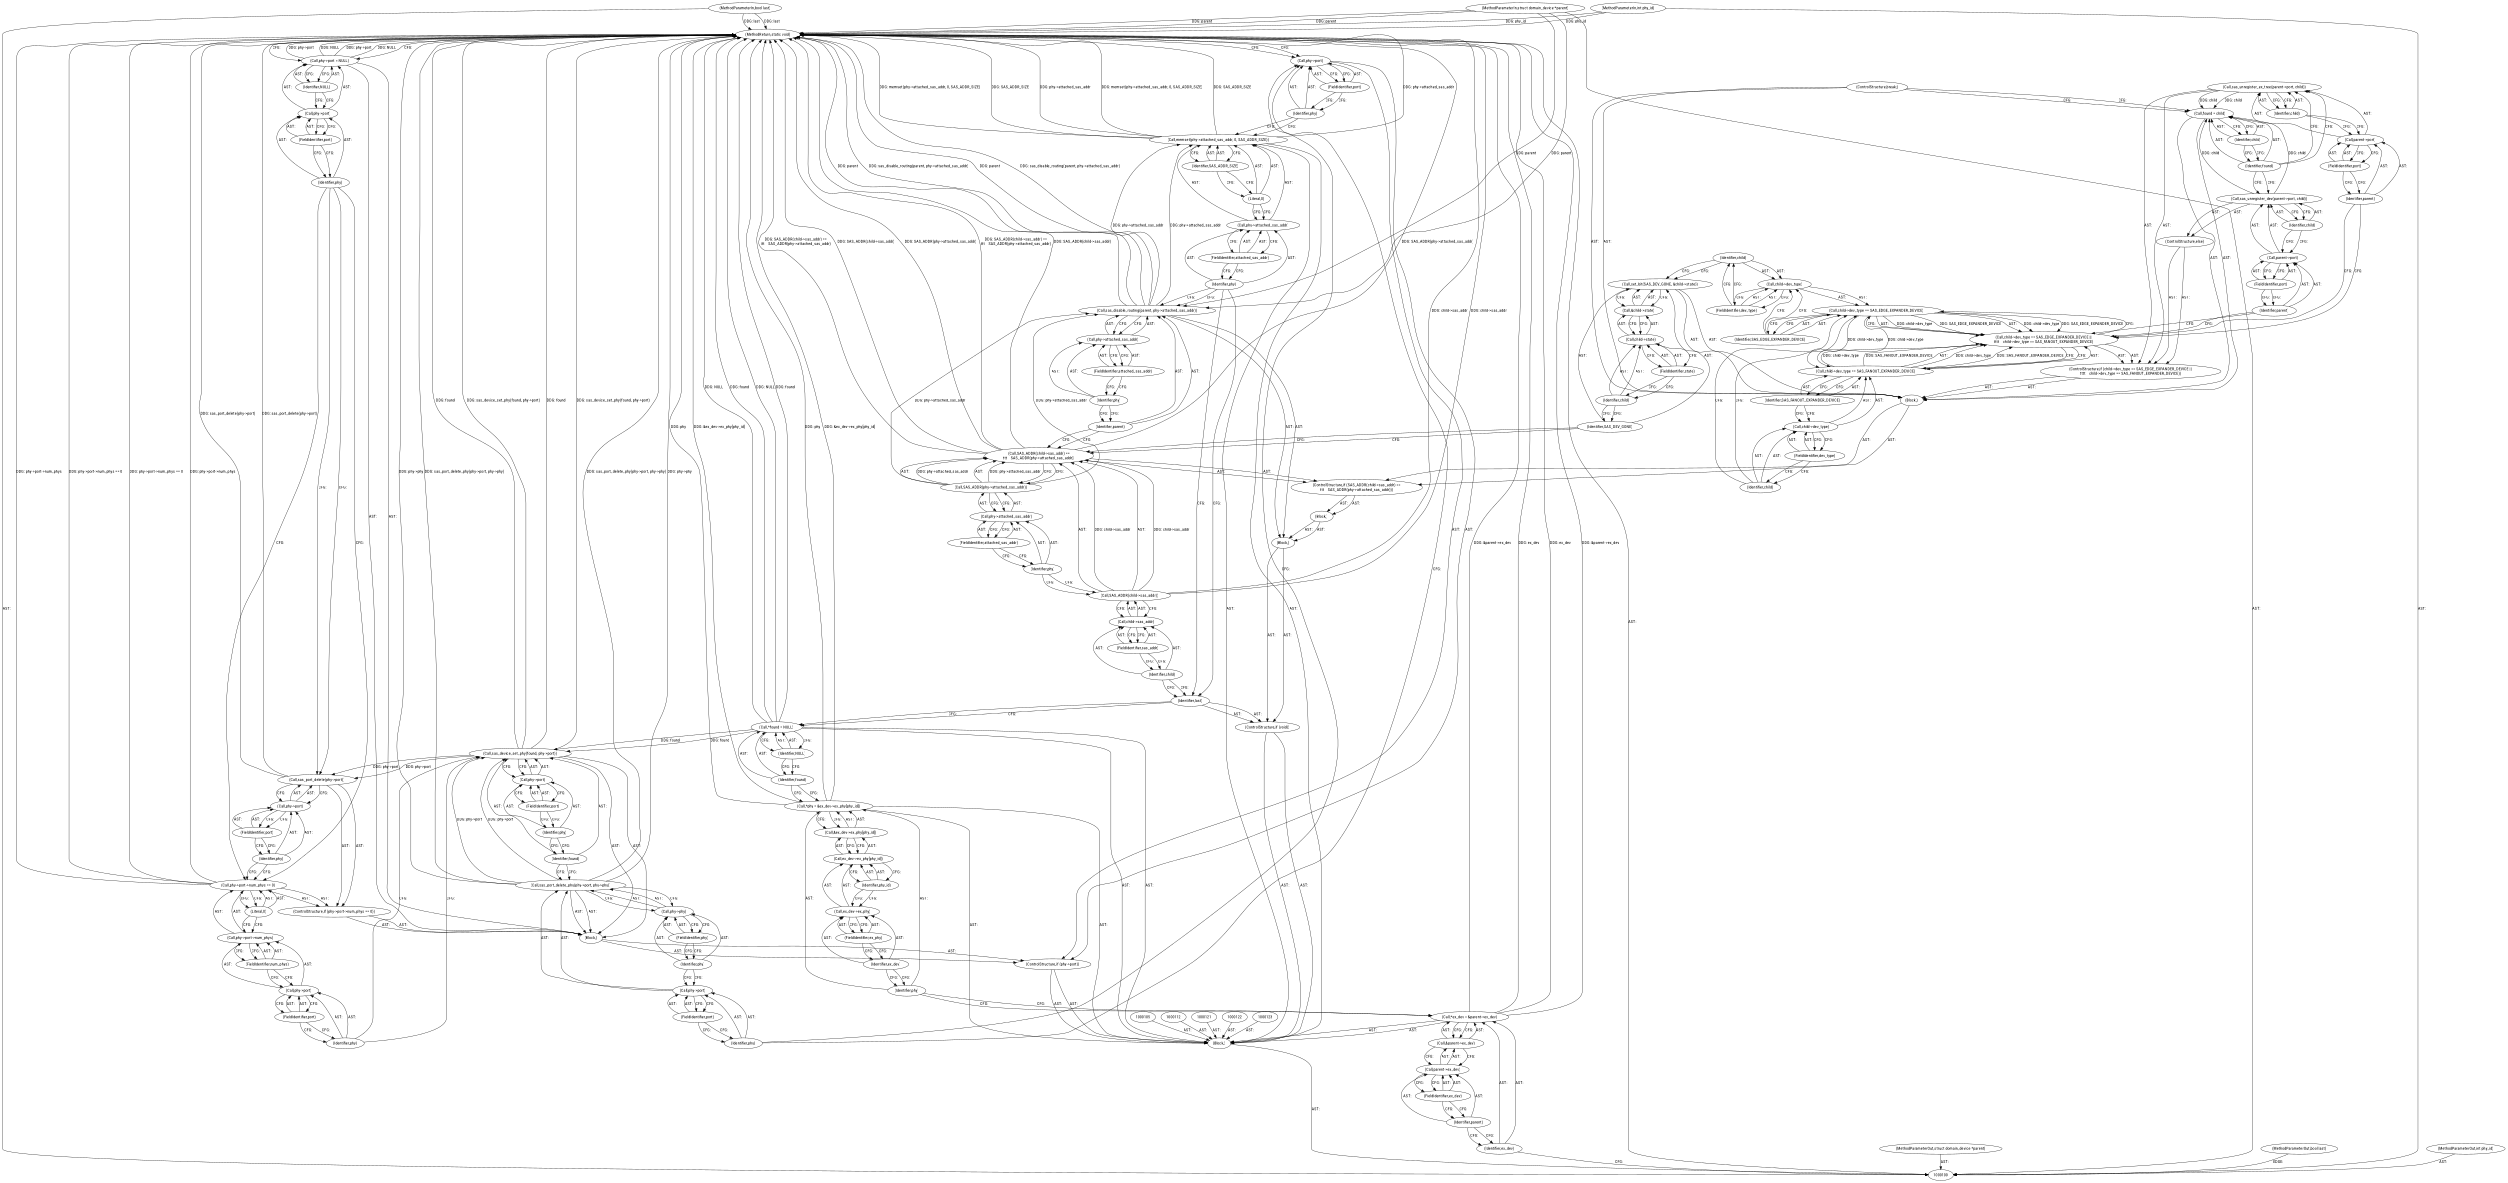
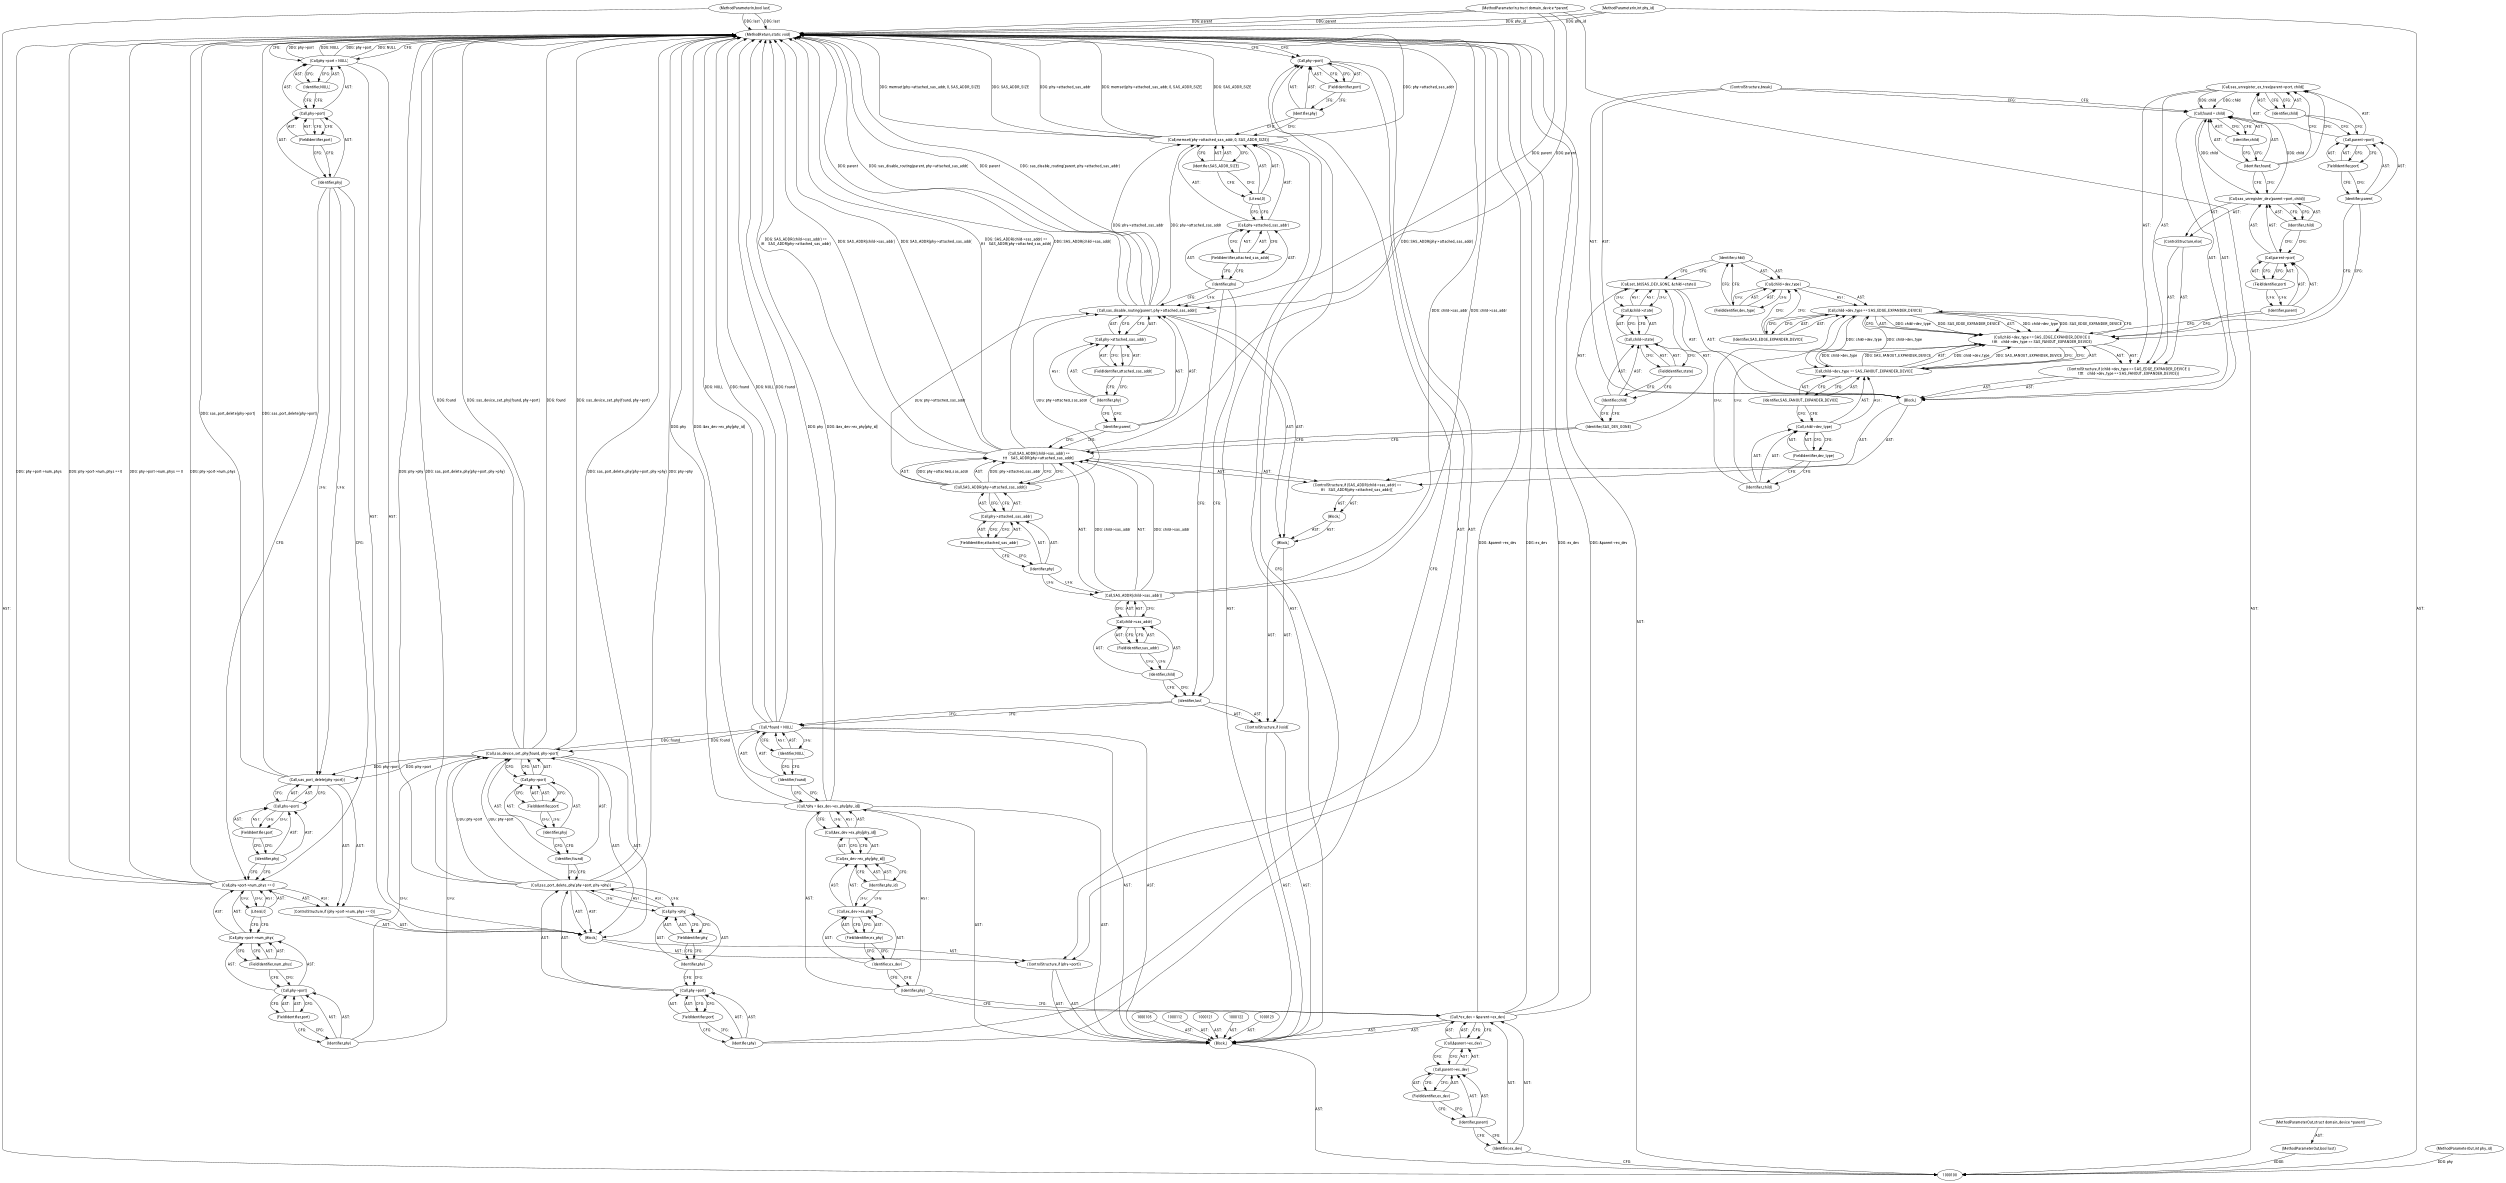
edge "(MethodParameterOut,struct domain_device *parent)" -> "1000100": now "(MethodParameterOut,struct domain_device *parent)" -> "(MethodParameterOut,bool last)"
edge "(MethodParameterOut,int phy_id)" -> "1000100": label "AST: " -> "DDG: phy"
